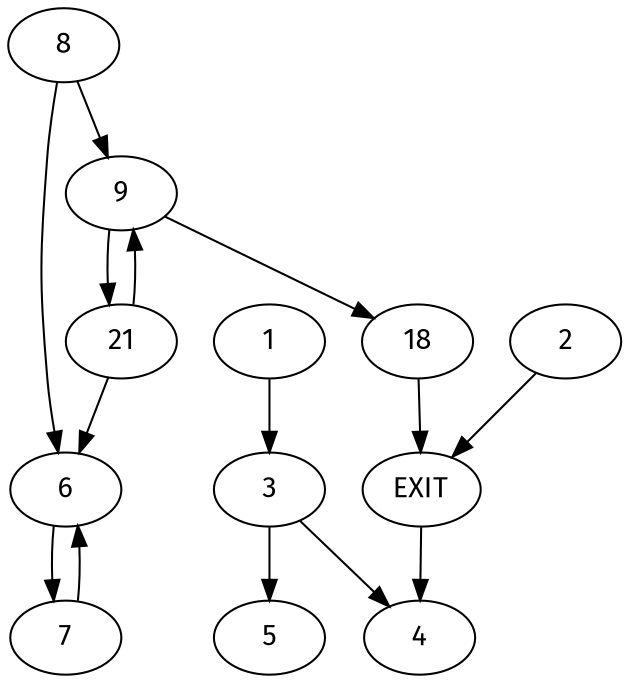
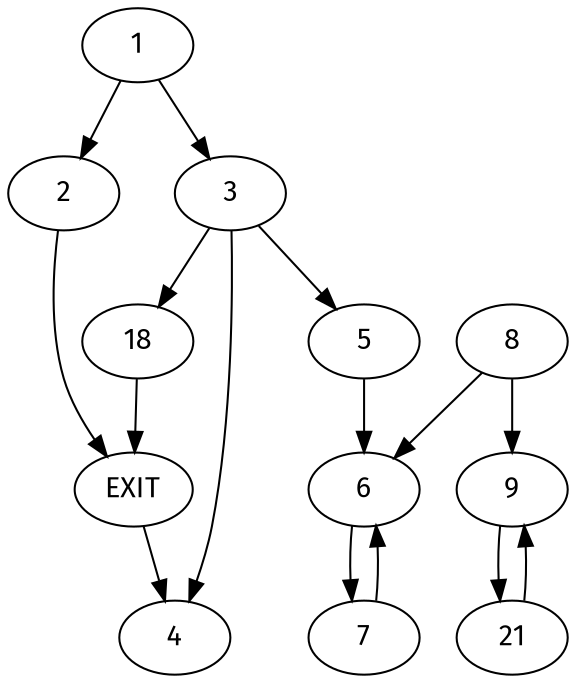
edge "1" -> "2": added
edge "9" -> "18": now "3" -> "18"
edge "21" -> "6": now "5" -> "6"
